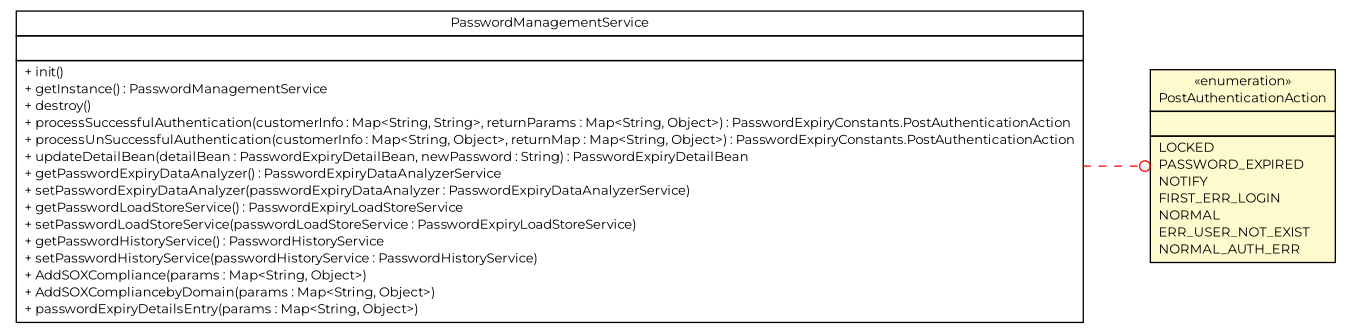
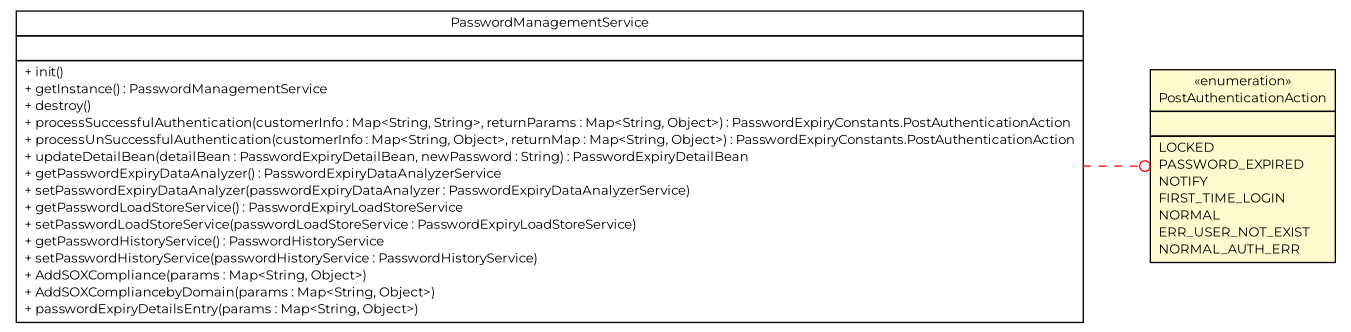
node "PostAuthenticationAction": text "FIRST_ERR_LOGIN" -> "FIRST_TIME_LOGIN"
